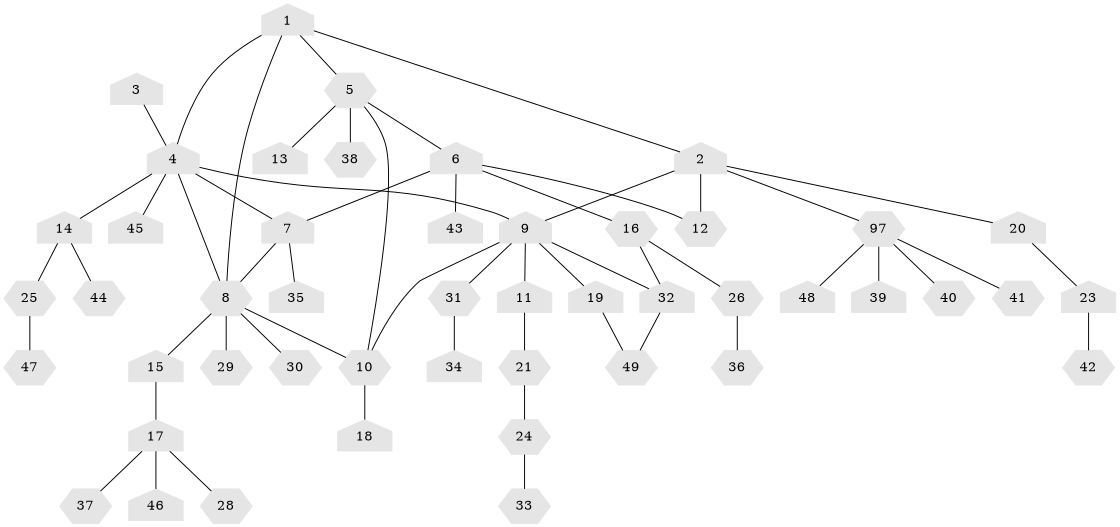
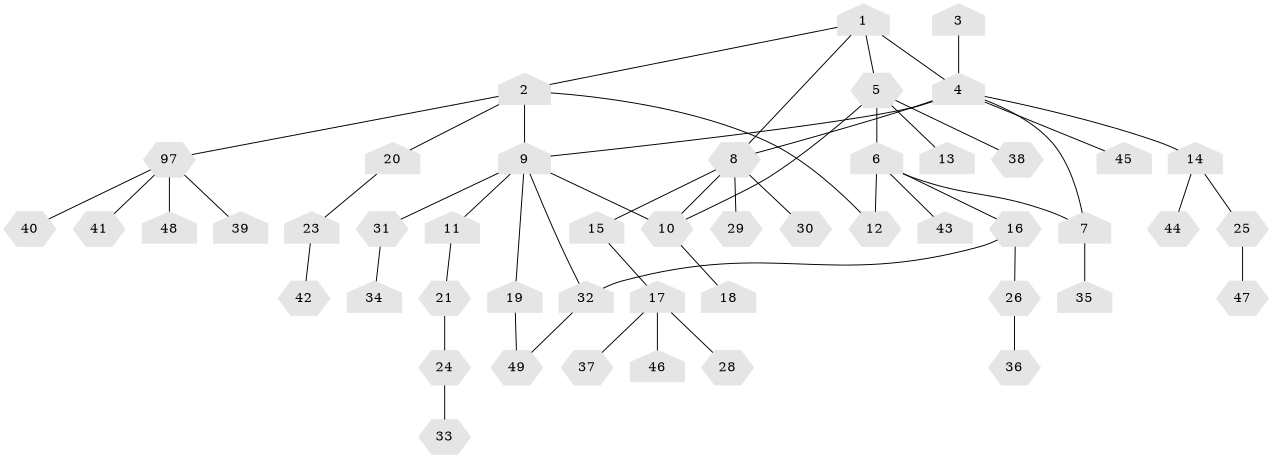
edge "7" -- "8": removed
